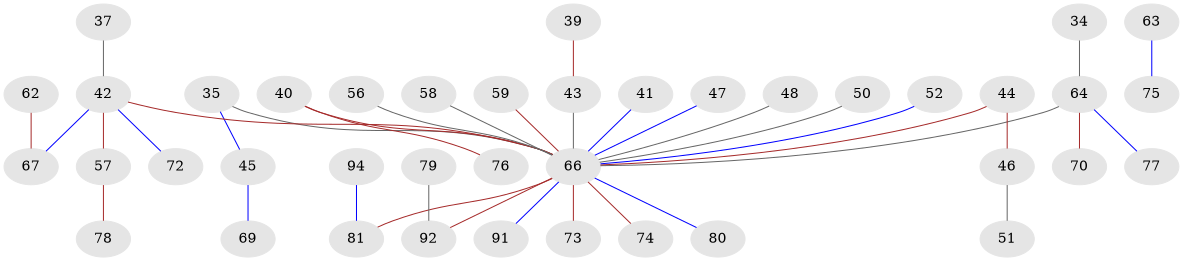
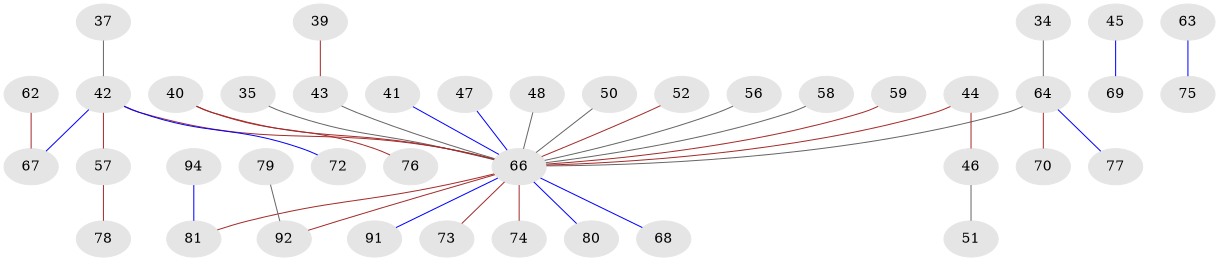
edge "35" -- "45": removed
edge "52" -- "66": color blue -> brown
node "68": added
